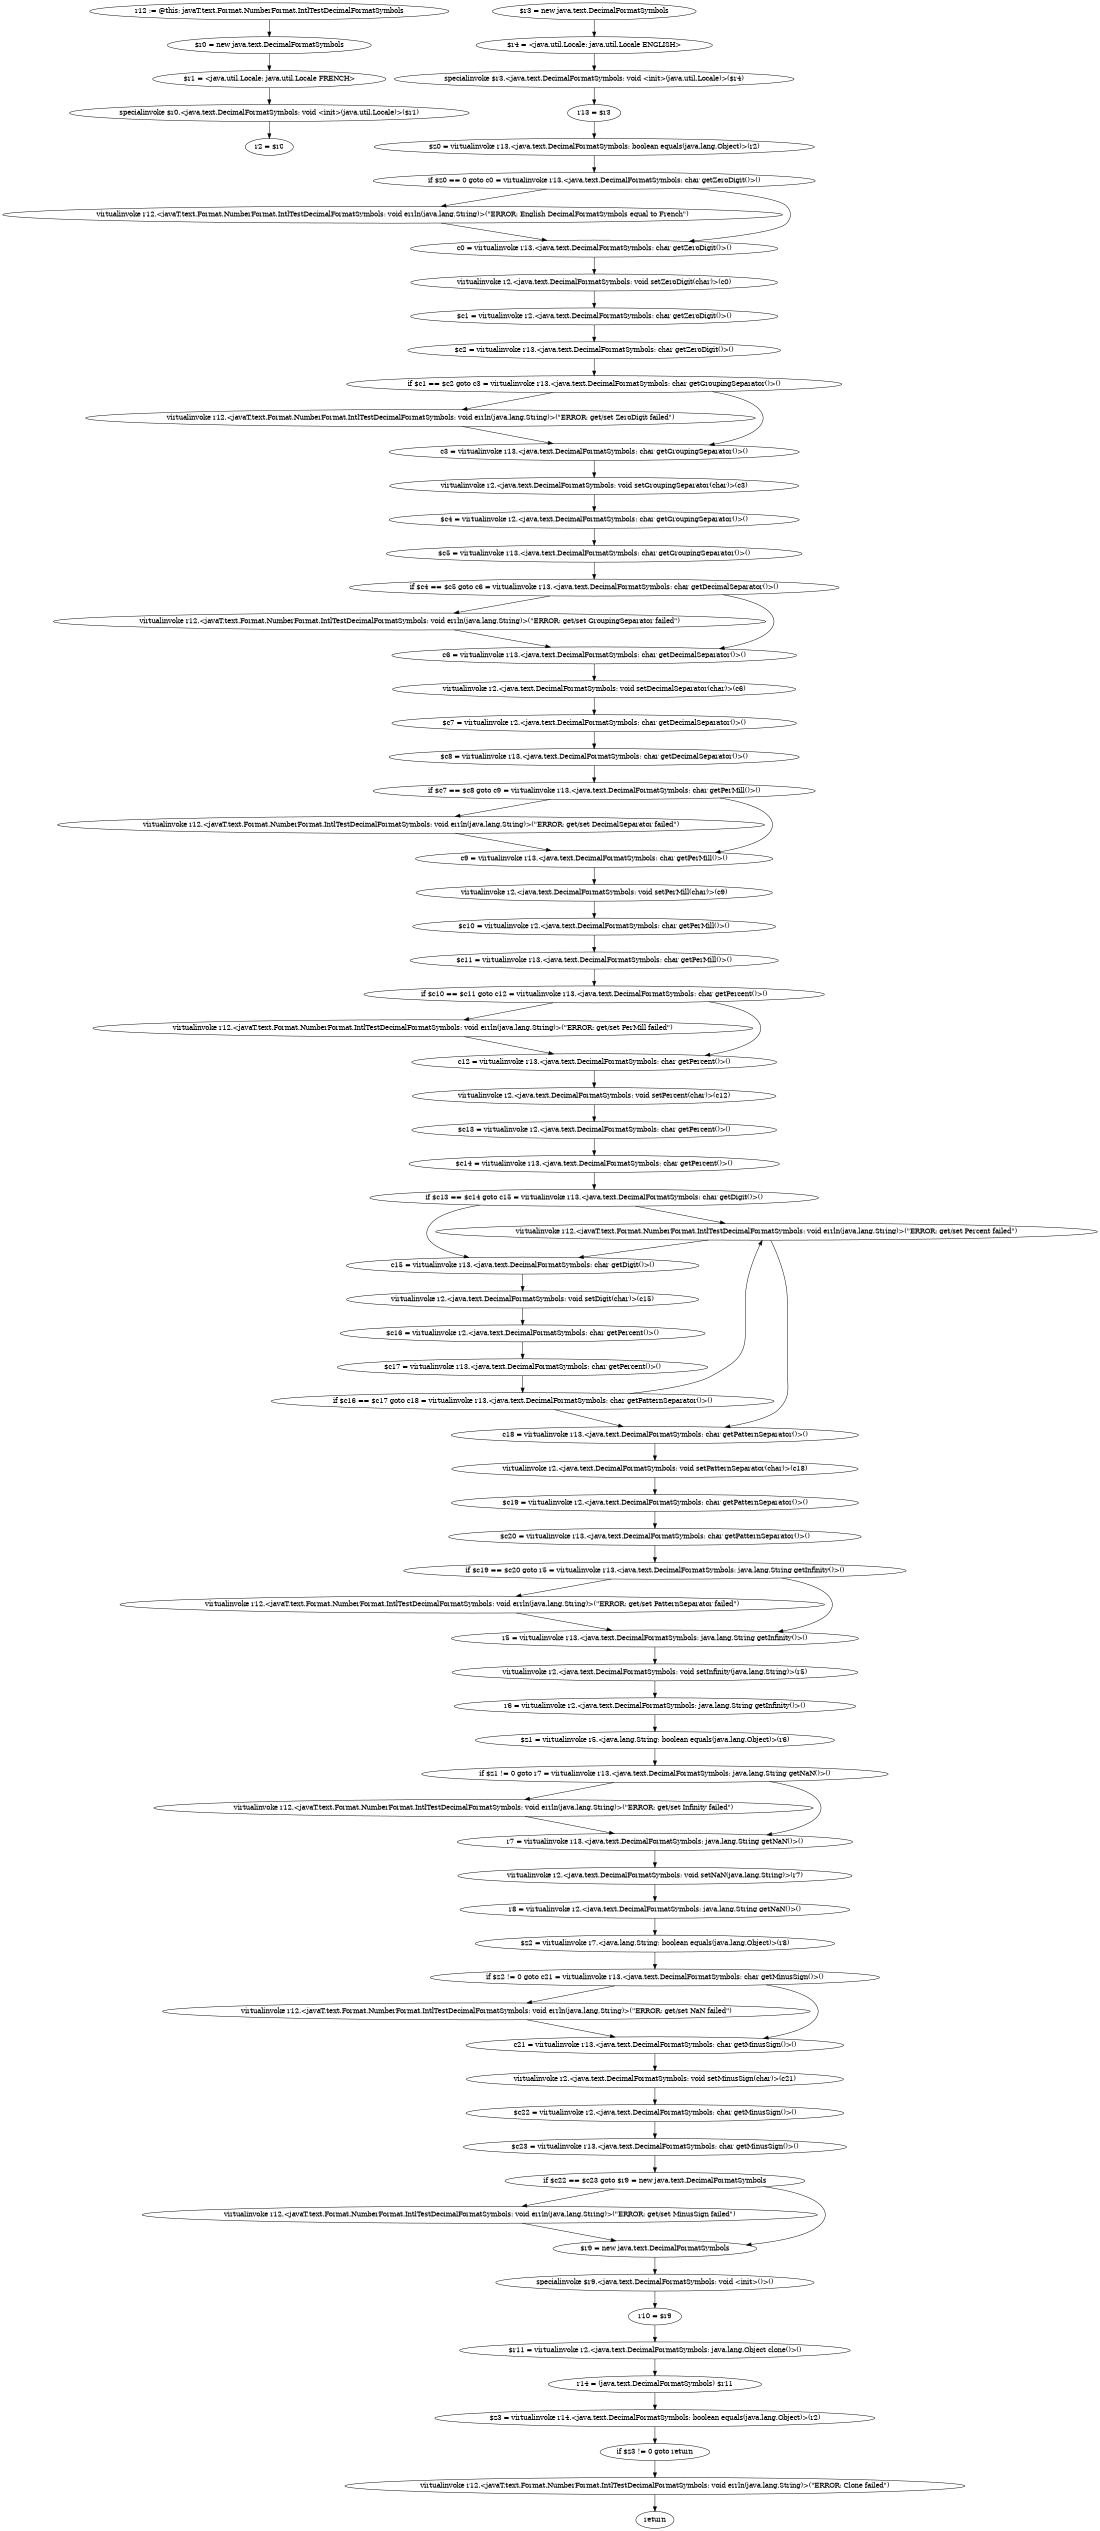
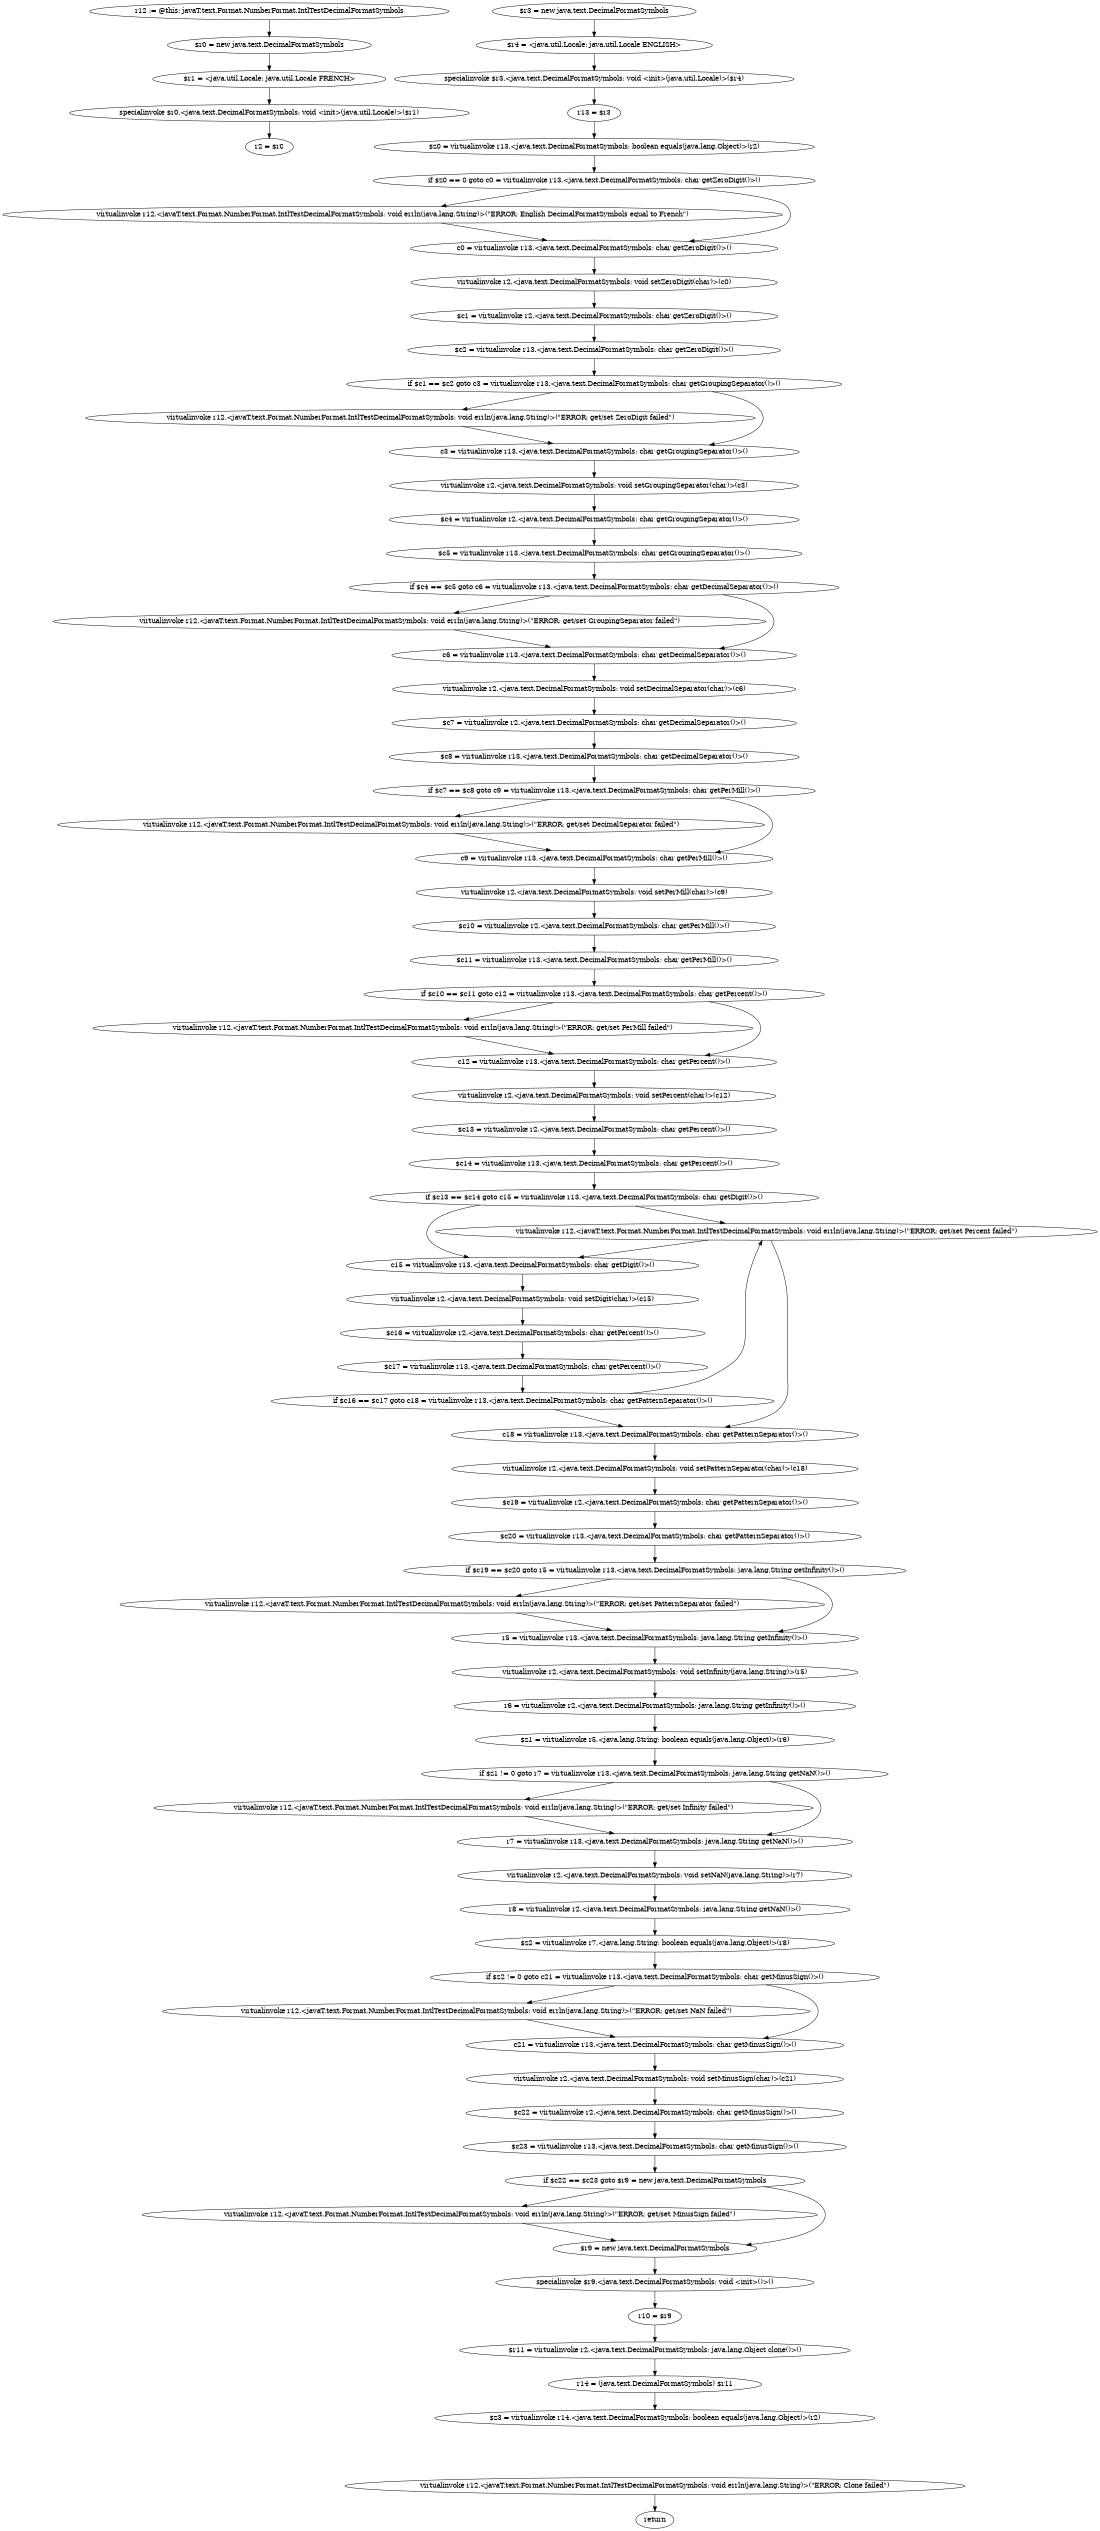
node "if $z3 != 0 goto return": removed
